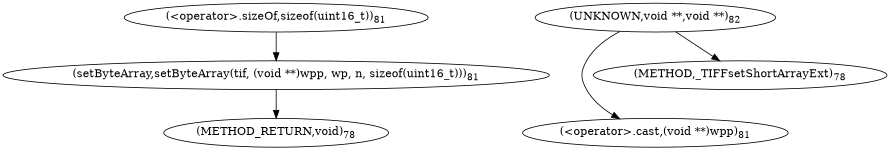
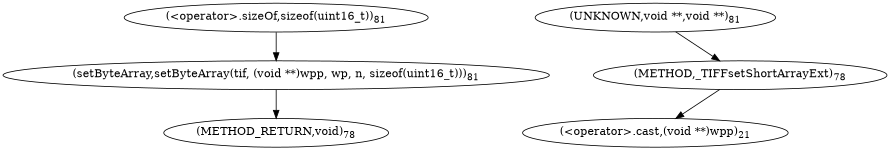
node "(UNKNOWN,void **,void **)": text "82" -> "81"
edge "(UNKNOWN,void **,void **)" -> "(<operator>.cast,(void **)wpp)": now "(METHOD,_TIFFsetShortArrayExt)" -> "(<operator>.cast,(void **)wpp)"
node "(<operator>.cast,(void **)wpp)": text "81" -> "21"
